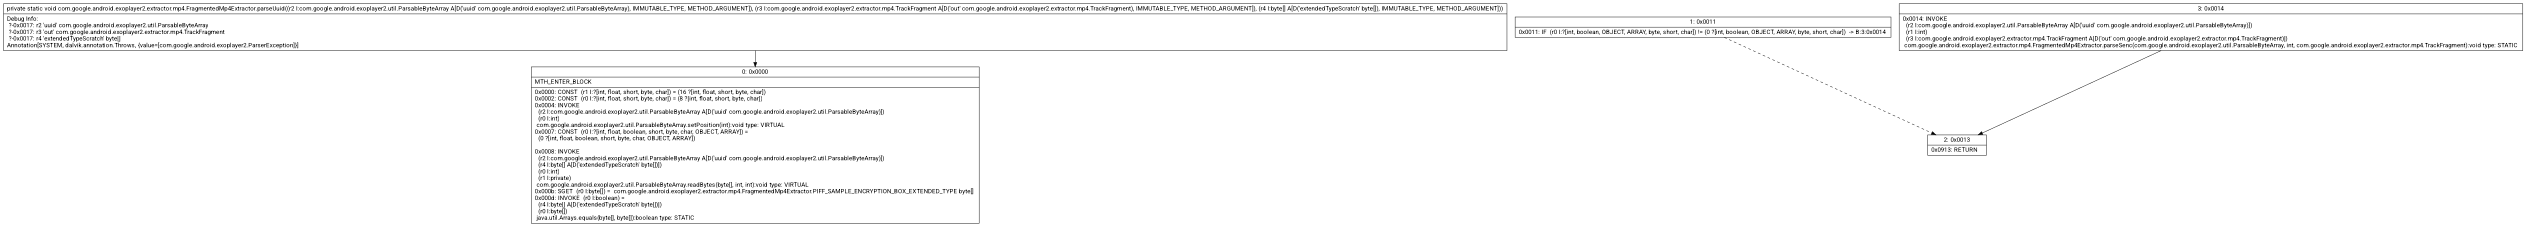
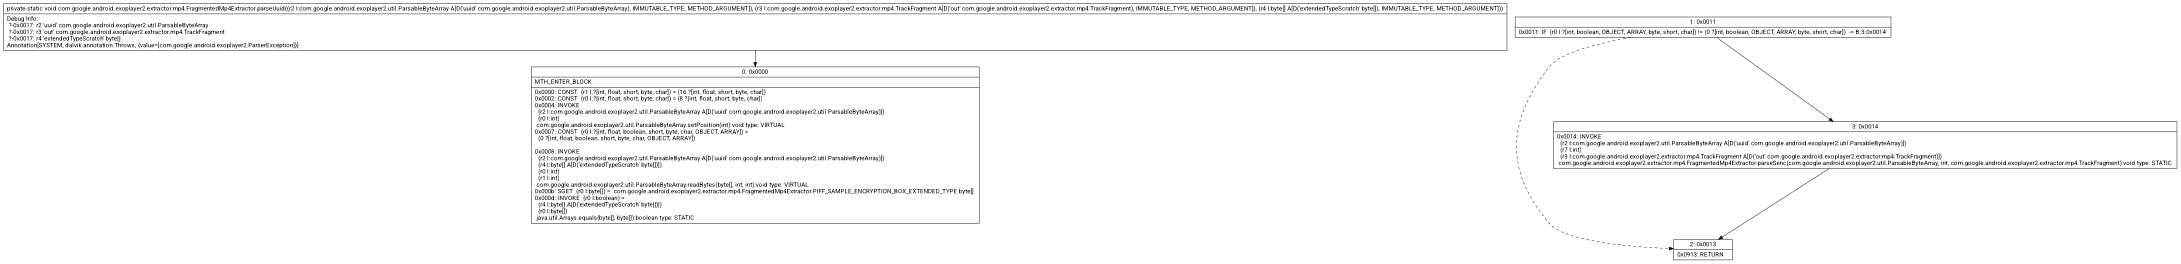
node "3: 0x0014": text "(r1 I:int)" -> "(r7 I:int)"
edge "1: 0x0011" -> "3: 0x0014": added
node "0: 0x0000": text "(r1 I:private)" -> "(r1 I:int)"
